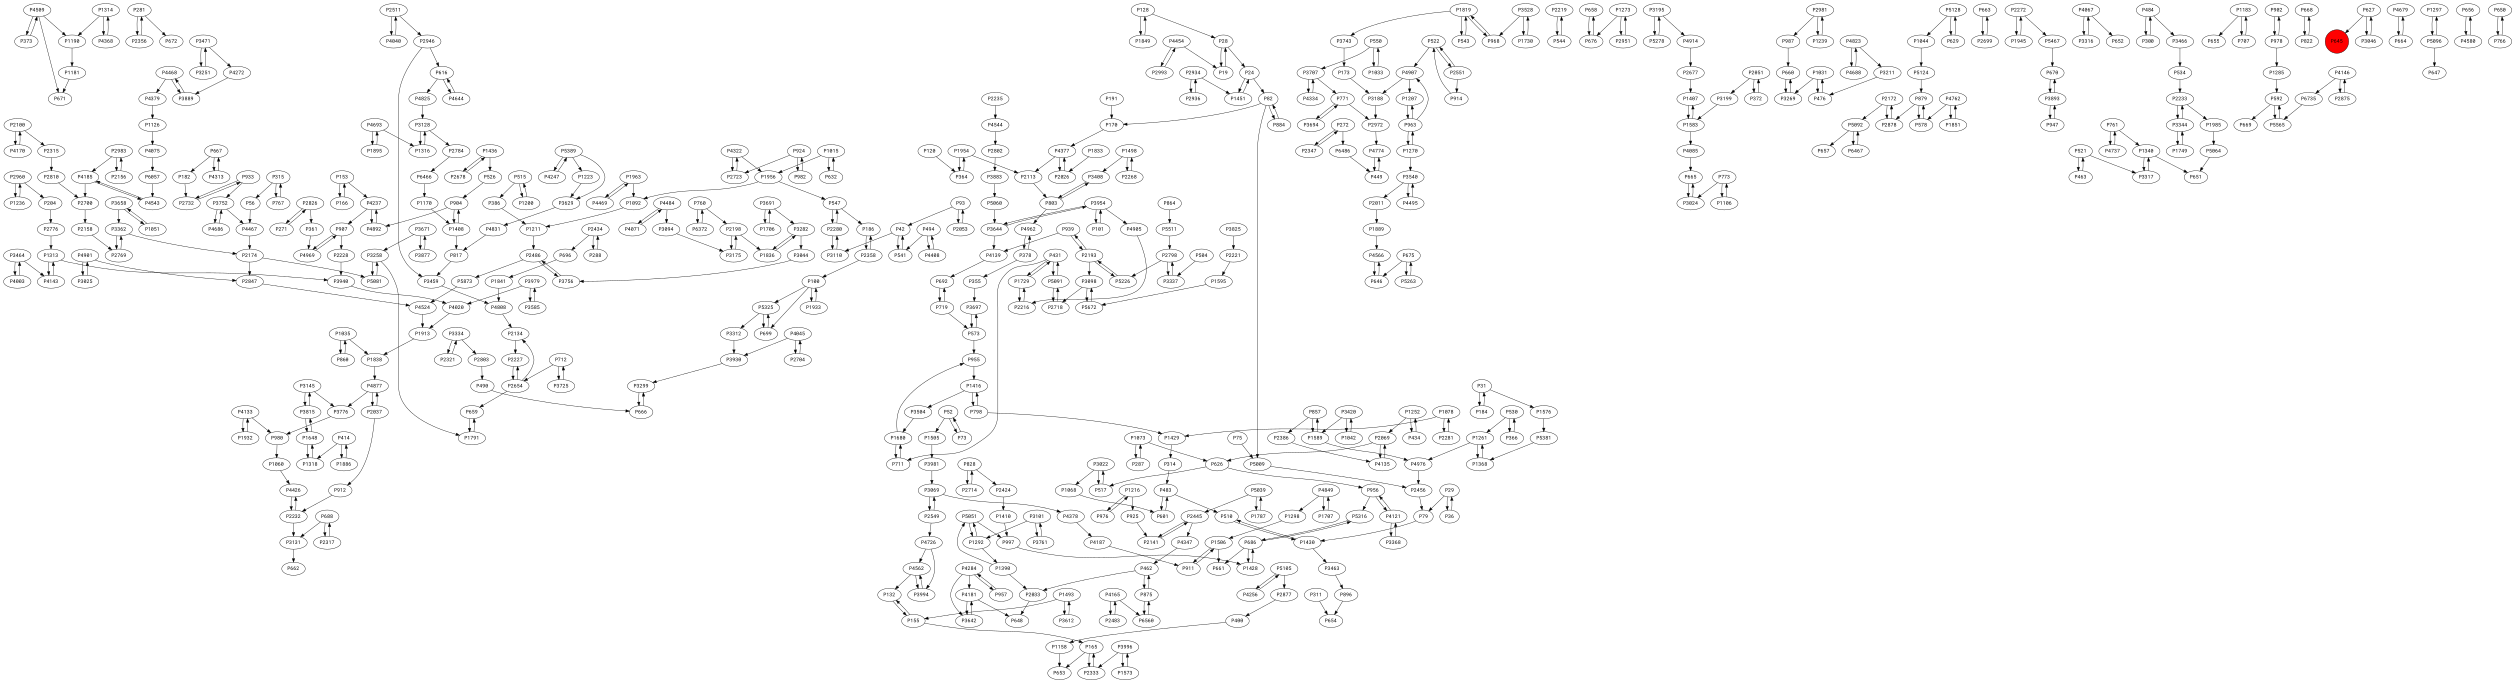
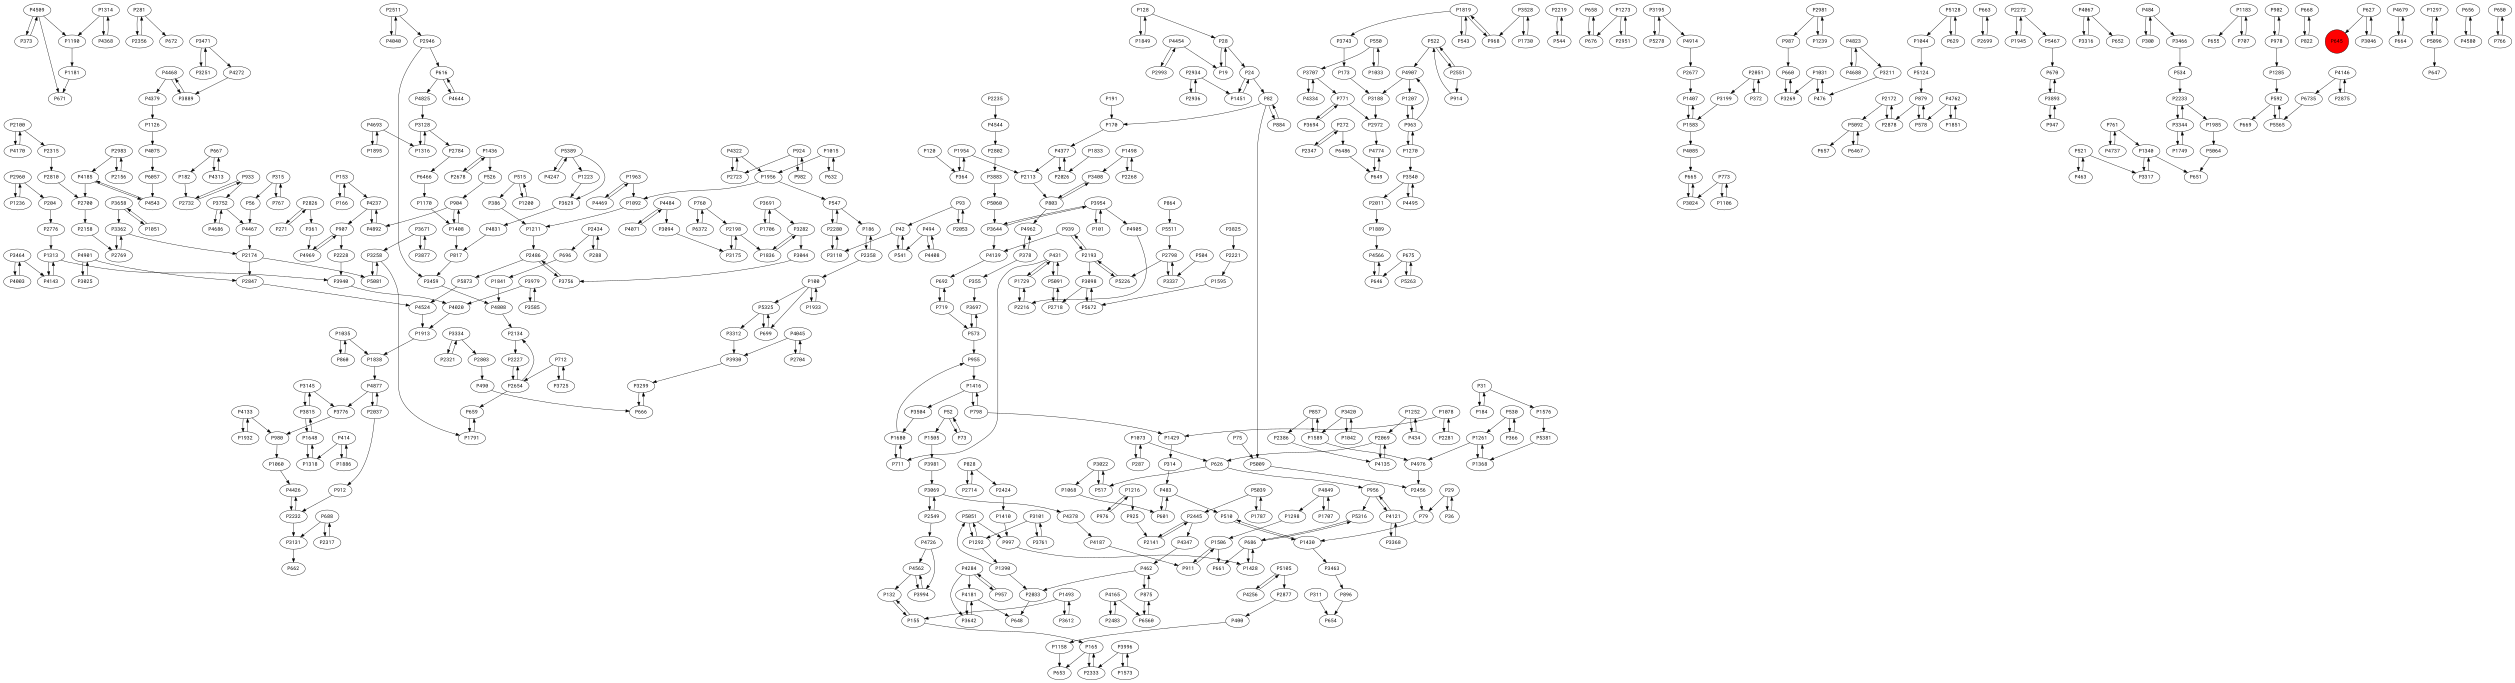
node "P449": label "P449" -> "P649"
